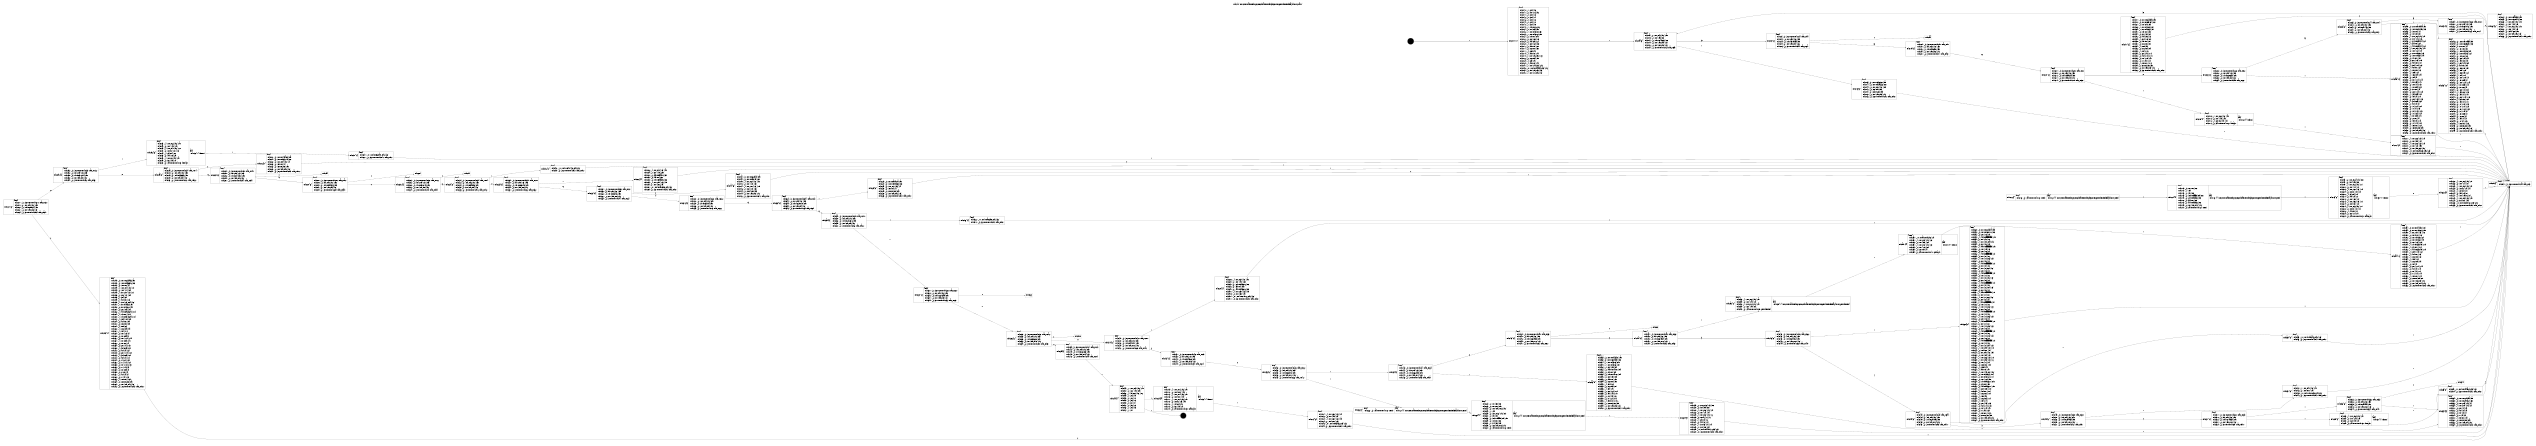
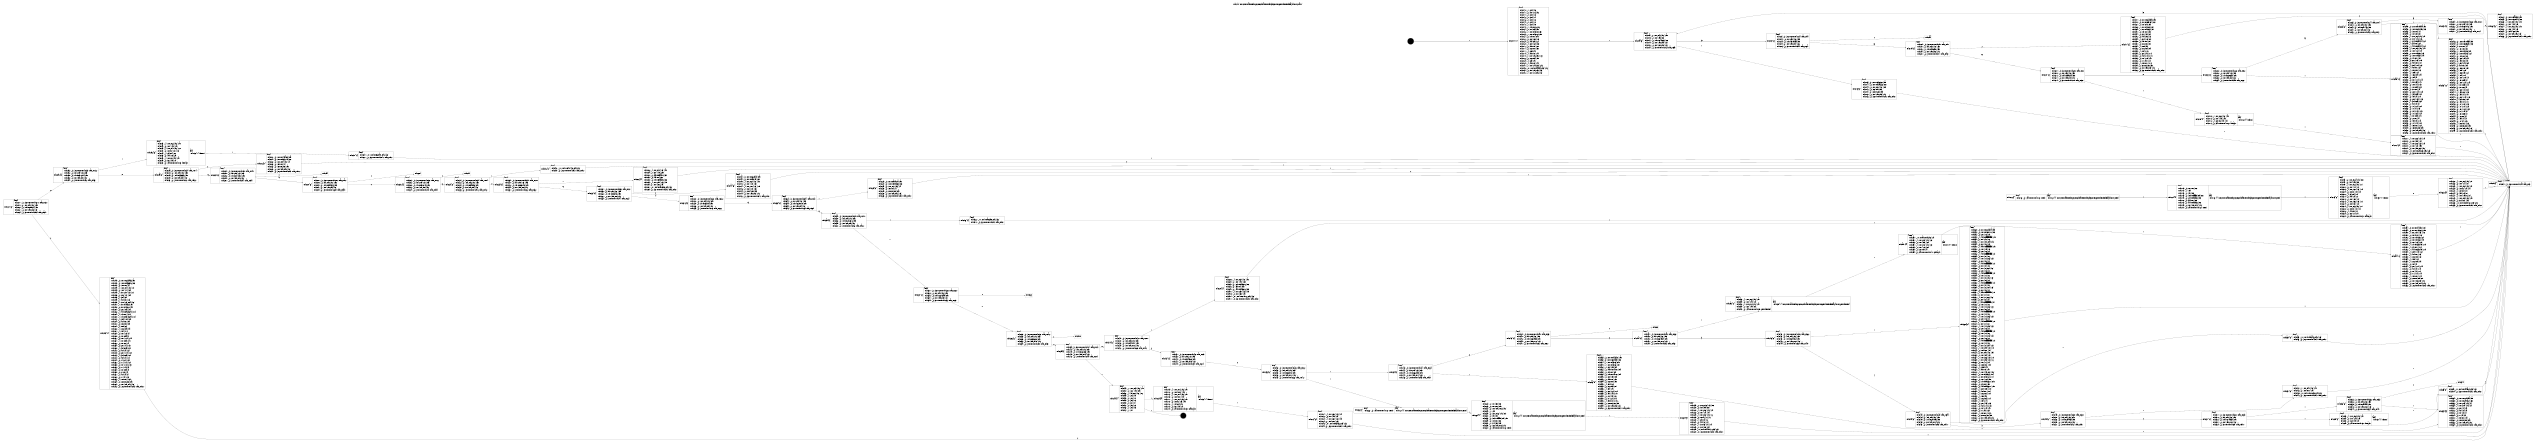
edge "0x4021eb [28]" -> "0x402b77 [86]": added, label "2"
edge "0x4023e3 [28]" -> "0x40241b [28]": now "0x4023ff [28]" -> "0x40241b [28]"
